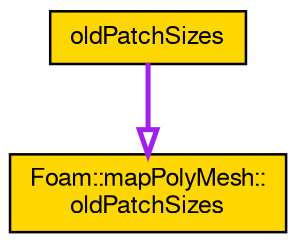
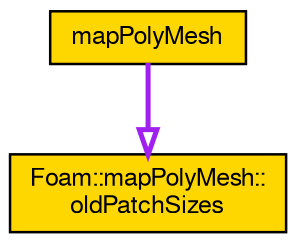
node "oldPatchSizes": label "oldPatchSizes" -> "mapPolyMesh"
